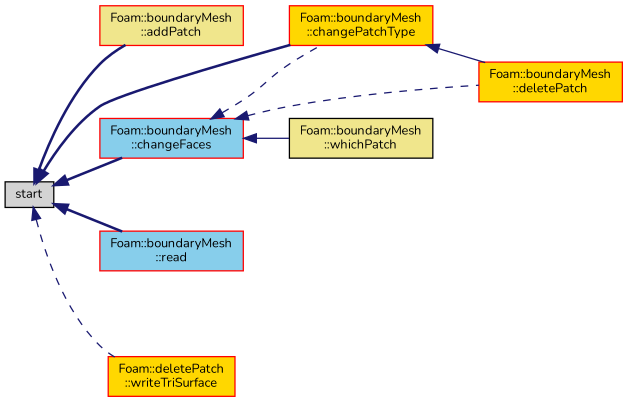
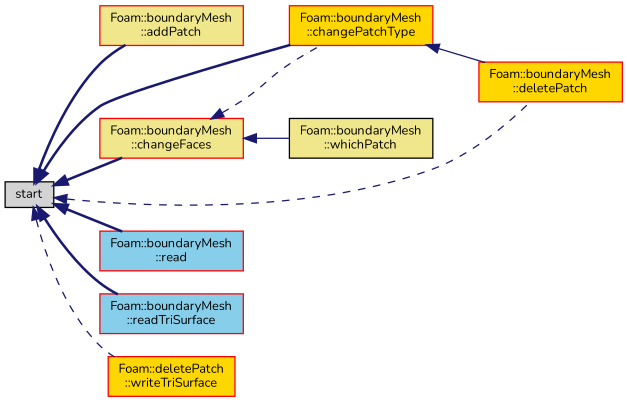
edge "Foam::boundaryMesh ::deletePatch" -> "Foam::boundaryMesh ::changeFaces": now "Foam::boundaryMesh ::deletePatch" -> "start"
node "Foam::boundaryMesh ::changeFaces": fillcolor skyblue -> khaki
node "Foam::boundaryMesh ::readTriSurface": added
